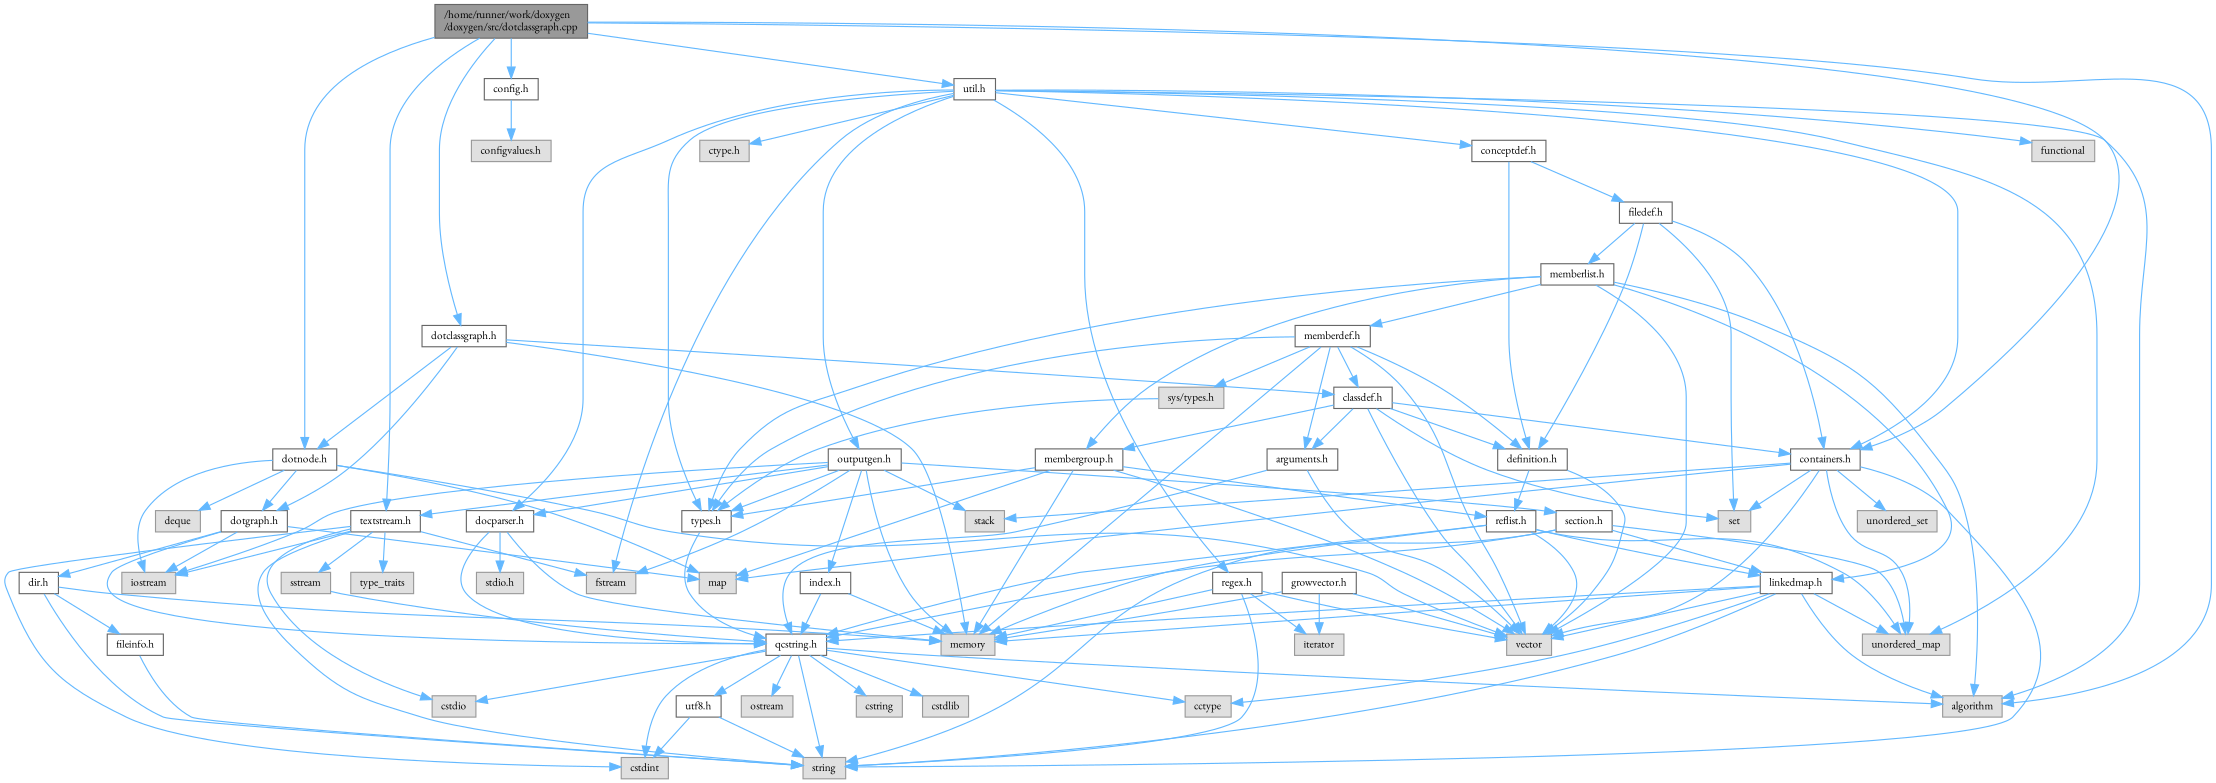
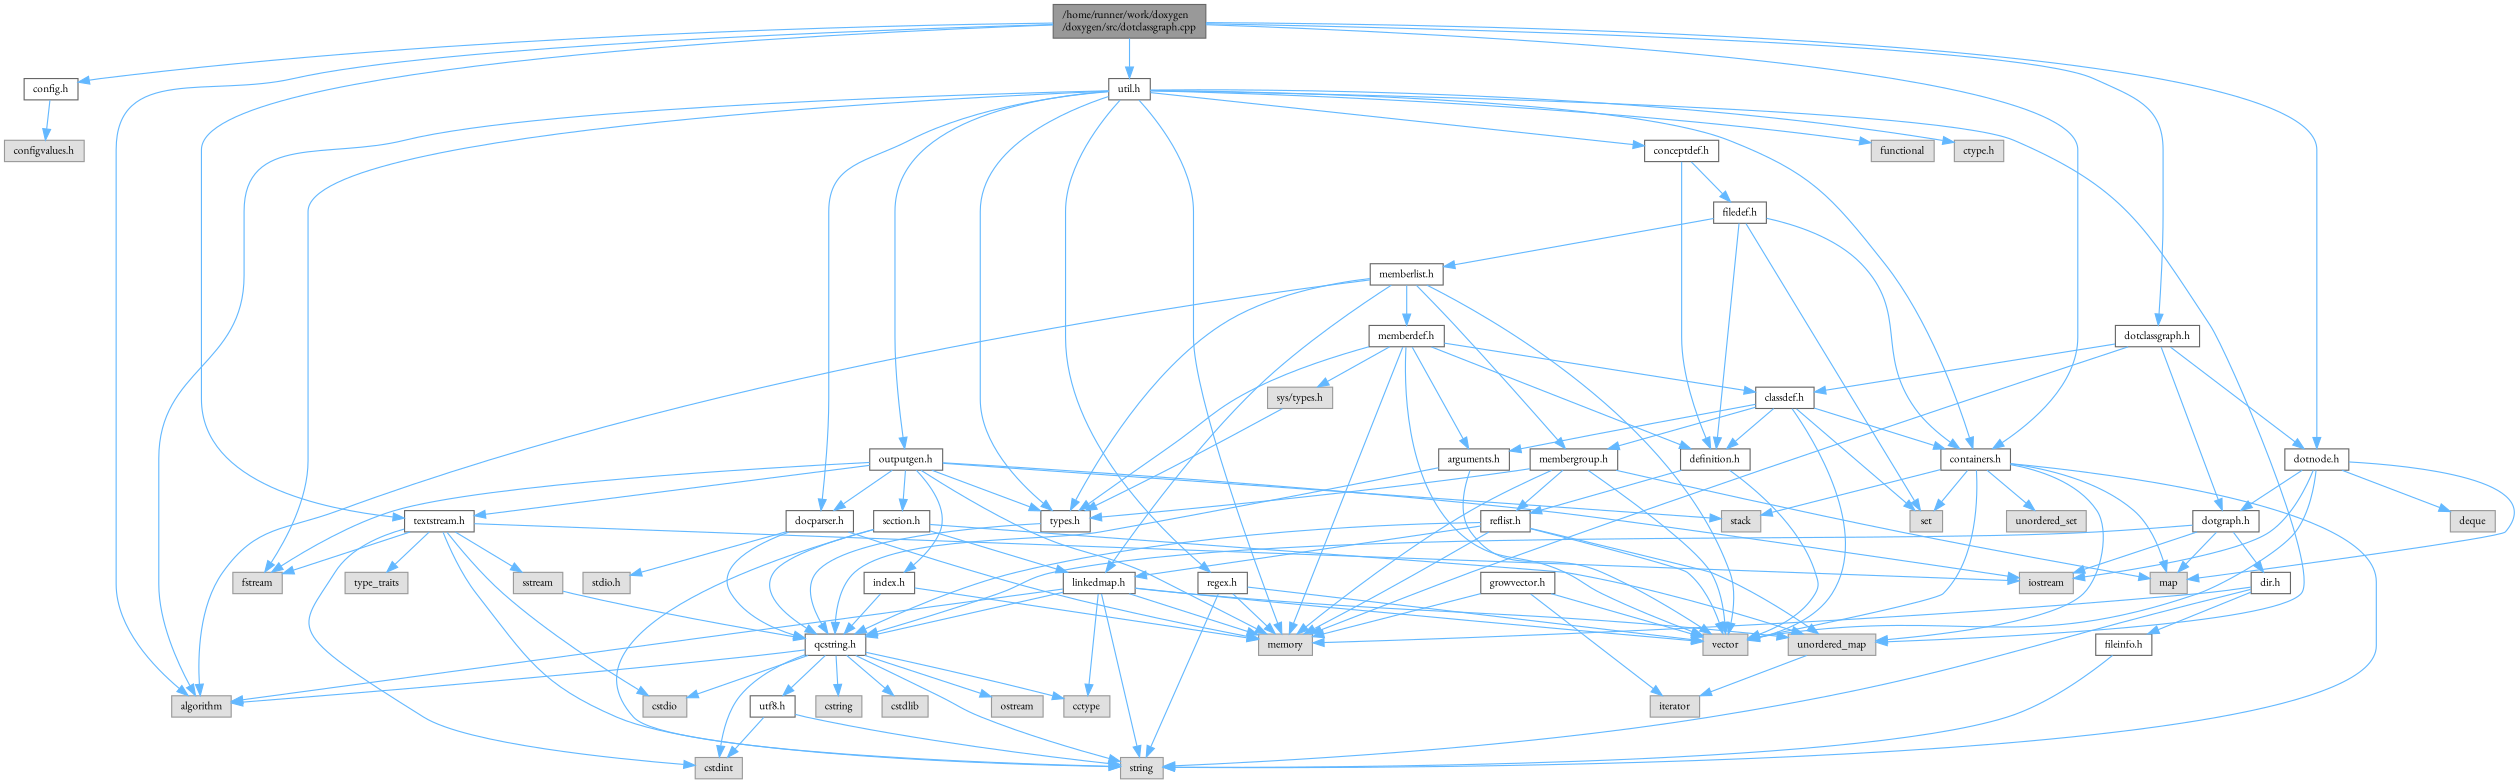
edge "util.h" -> "memory": added
edge "regex.h" -> "iterator": now "unordered_map" -> "iterator"
